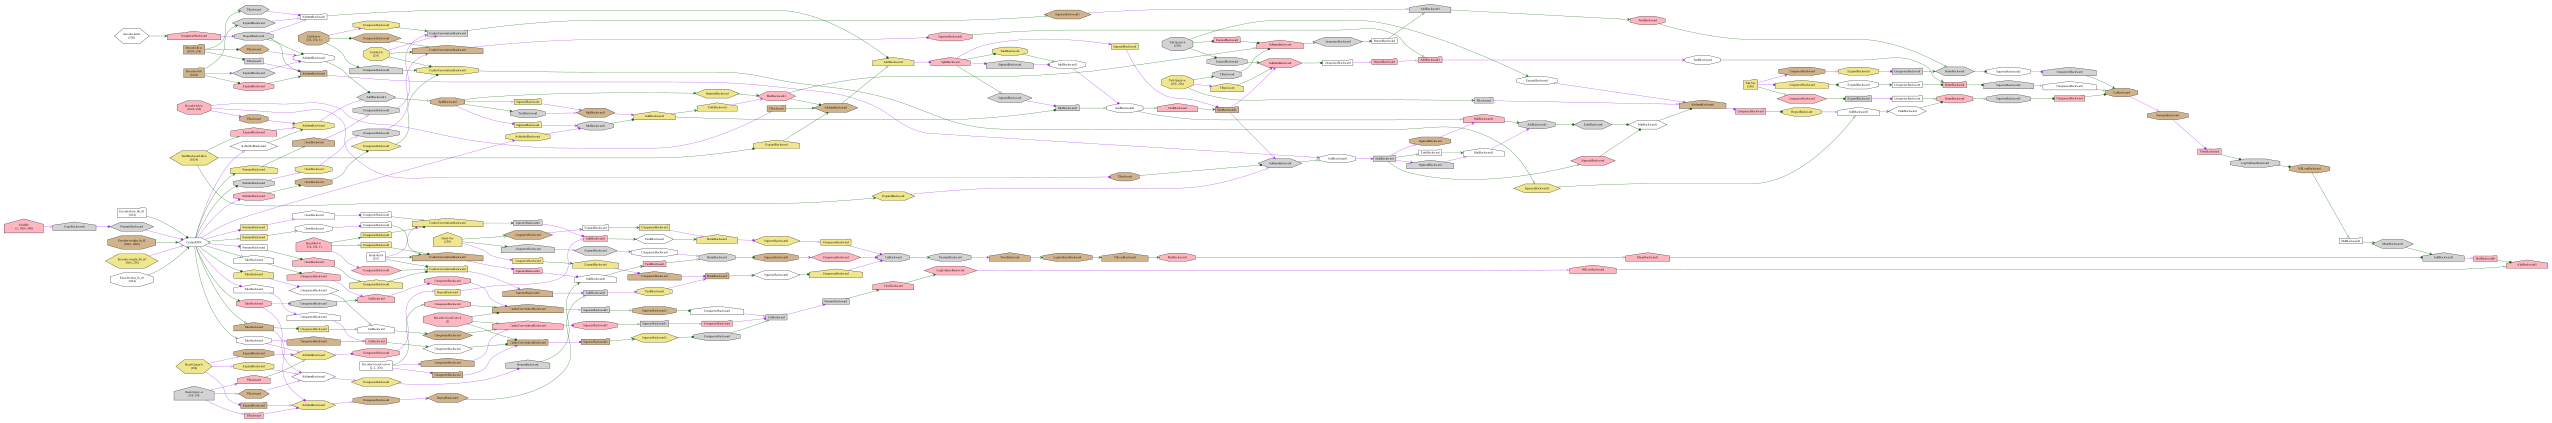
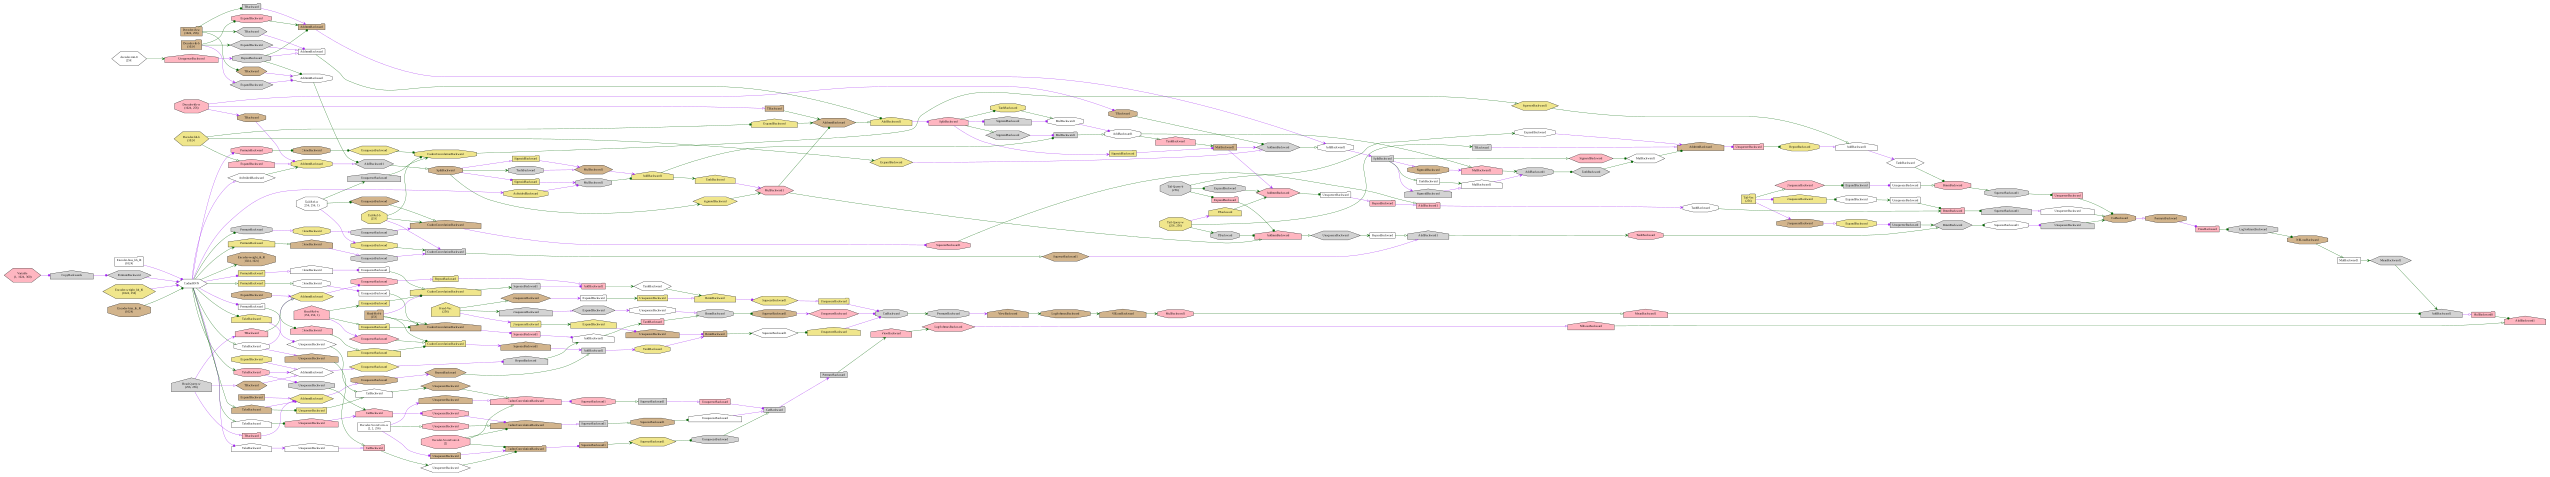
node "Tail-Ref-w (256, 256, 1)": fillcolor tan -> white
node "TanhBackward-hh-b (1024)": label "TanhBackward-hh-b (1024)" -> "Decoder-hh-b (1024)"
edge "Encoder-bias_hh_l0 (1024)" -> "CudnnRNN": color darkgreen -> purple
node "Variable (1, 1024, 360)": shape house -> hexagon
edge "Variable (1, 1024, 360)" -> "CopyBackwards": arrowhead onormal -> dot
edge "Encoder-weight_ih_l0 (1024, 1024)" -> "CudnnRNN": reversed
edge "Encoder-weight_hh_l0 (1024, 256)" -> "CudnnRNN": arrowhead onormal -> dot
node "Head-Ref-b (256)": fillcolor white -> tan
edge "Encoder-bias_ih_l0 (1024)" -> "CudnnRNN": arrowhead vee -> dot
node "Encoder-bias_ih_l0 (1024)": fillcolor white -> tan
node "Head-Query-b (256)": removed
